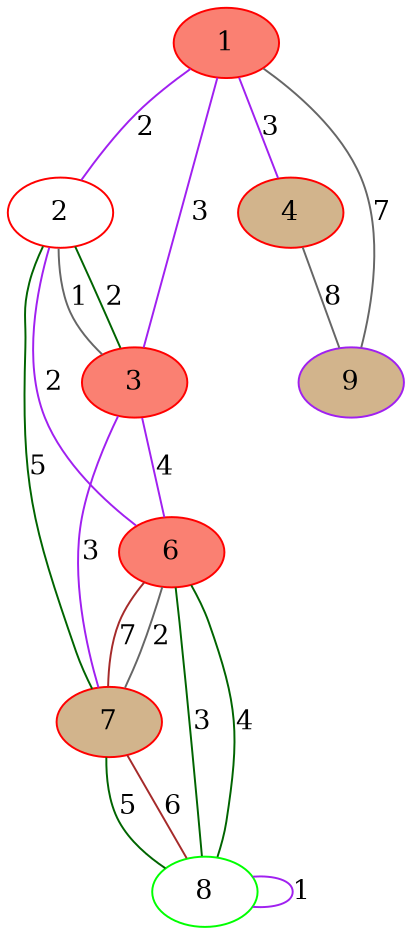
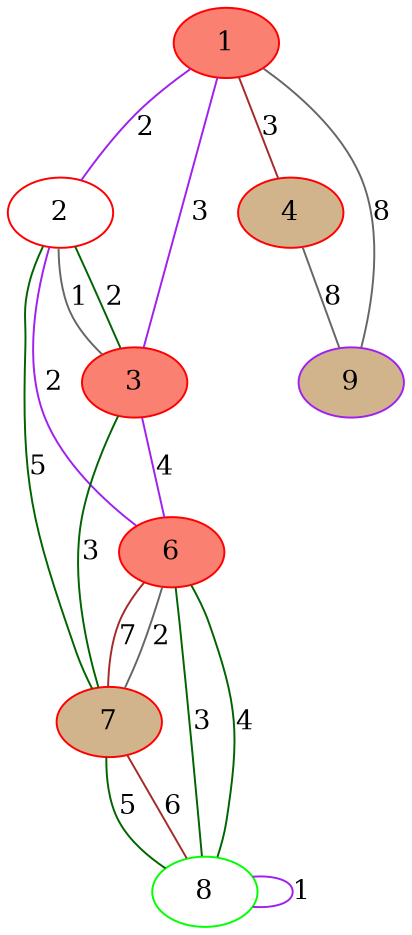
edge "1" -- "4": color purple -> brown
edge "1" -- "9": label "7" -> "8"
edge "3" -- "7": color purple -> darkgreen
